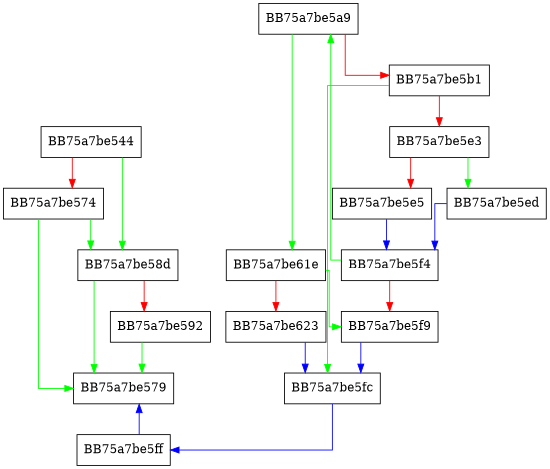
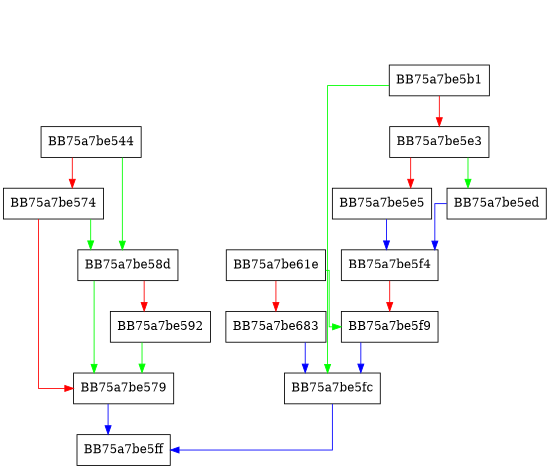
node "BB75a7be5a9": removed
edge "BB75a7be574" -> "BB75a7be579": color green -> red
node "BB75a7be623": label "BB75a7be623" -> "BB75a7be683"
edge "BB75a7be5ff" -> "BB75a7be579": reversed
